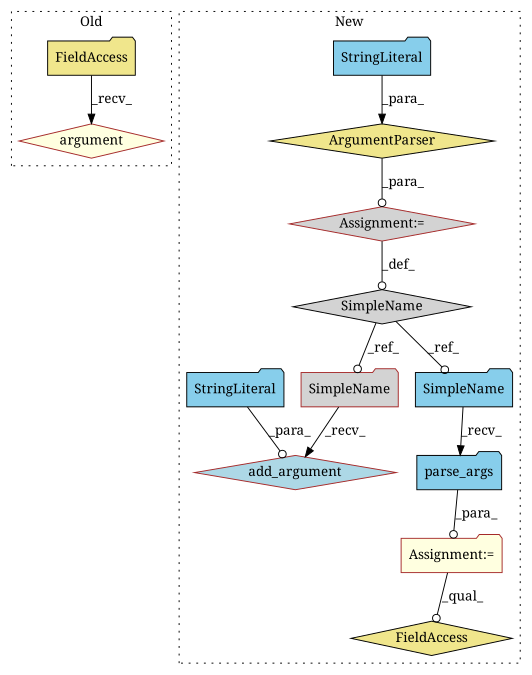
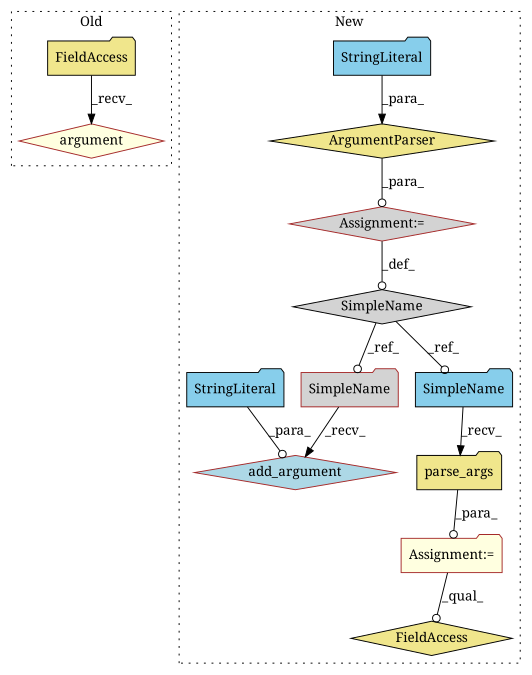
node "parse_args": fillcolor skyblue -> khaki
